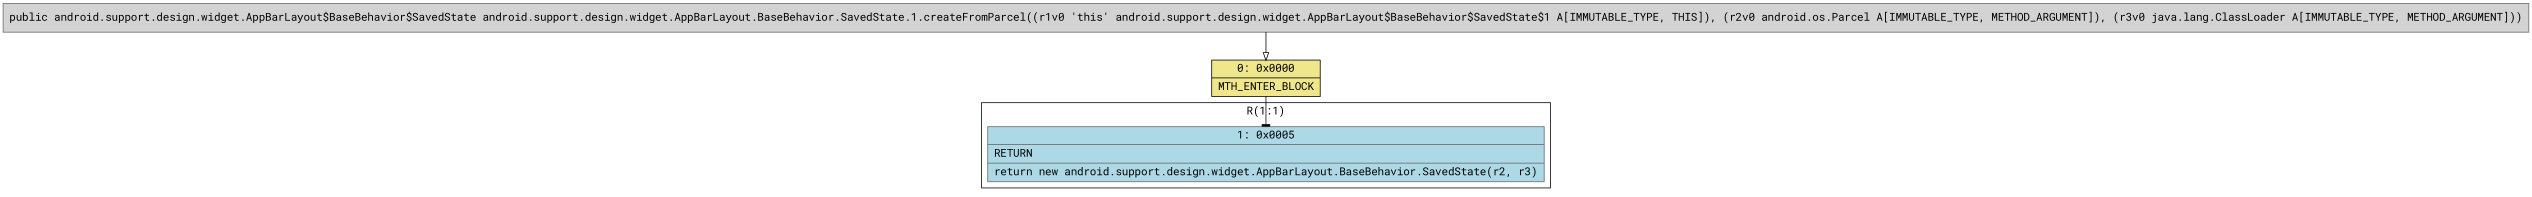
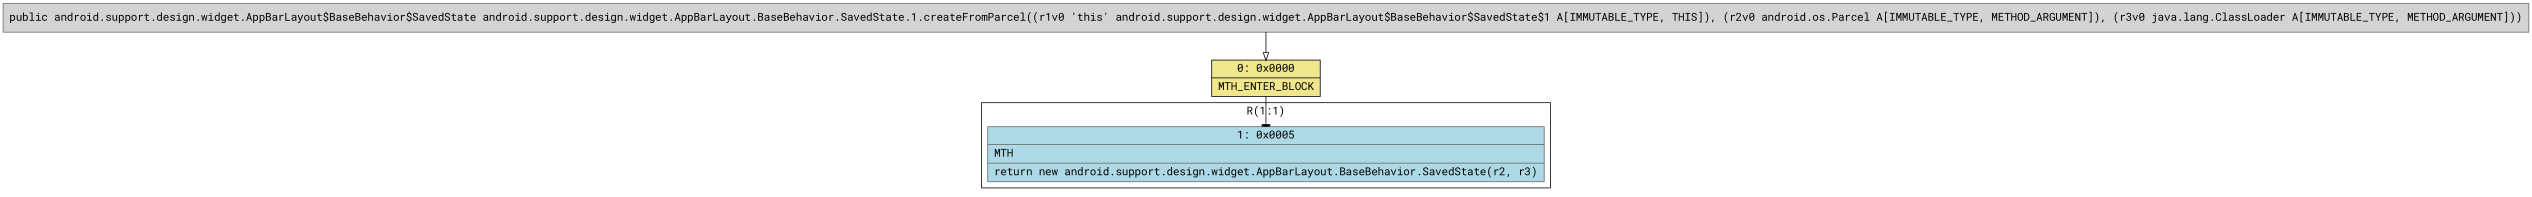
node "1: 0x0005": text "RETURN" -> "MTH"
